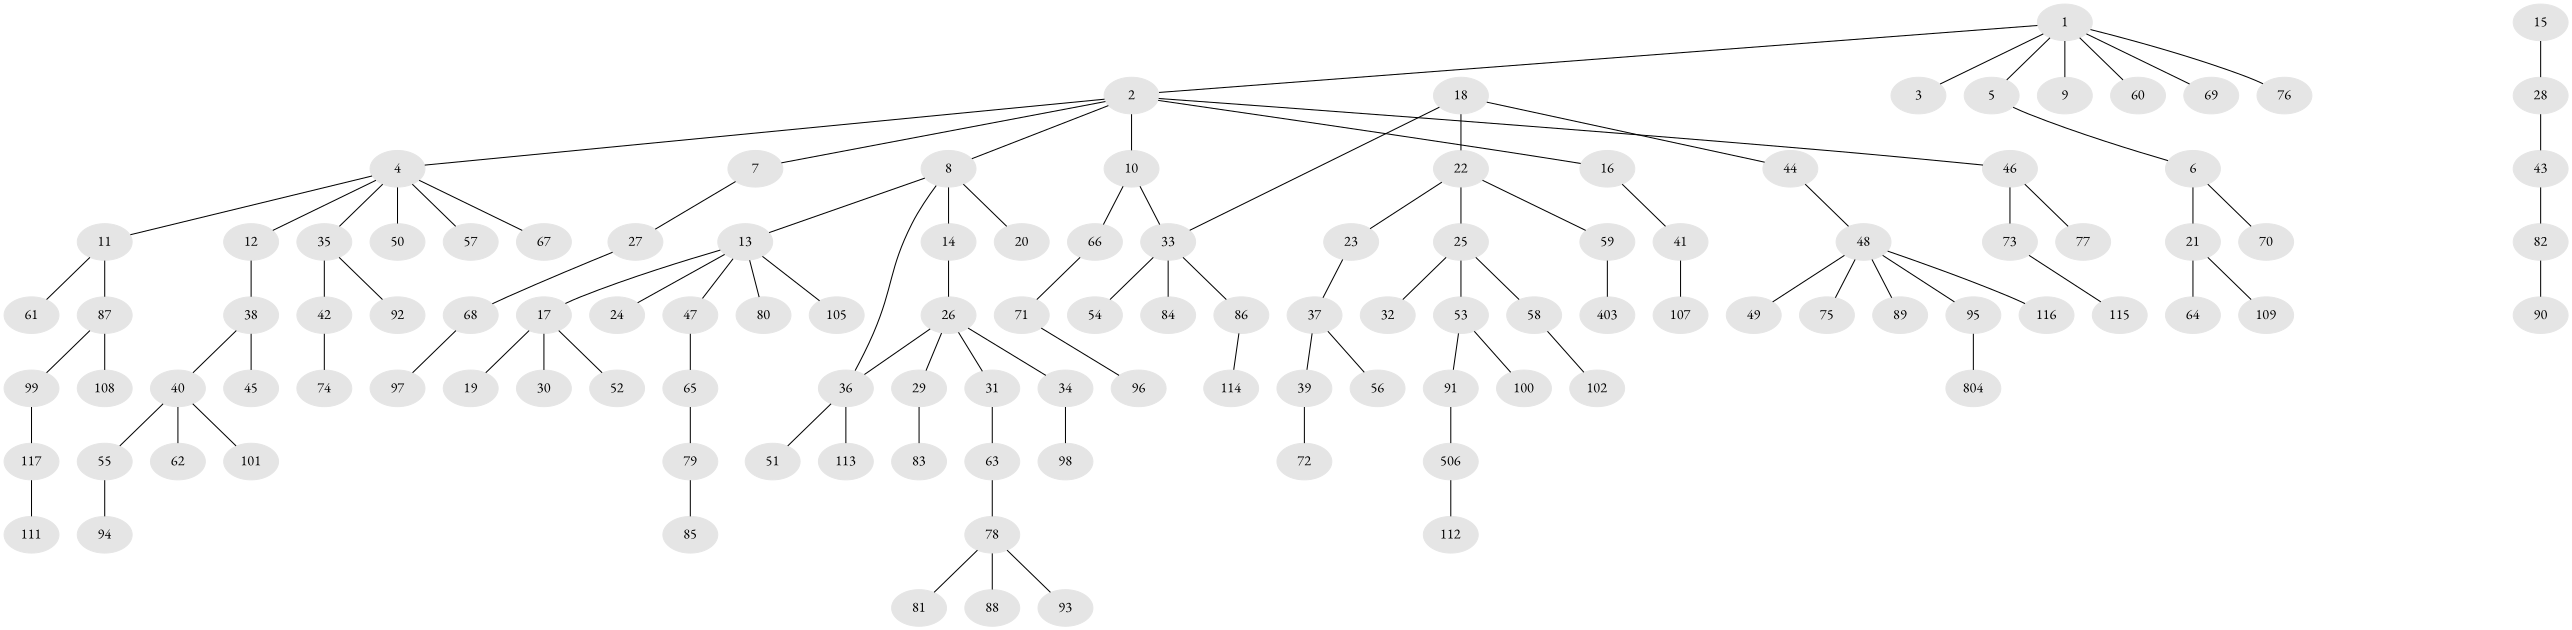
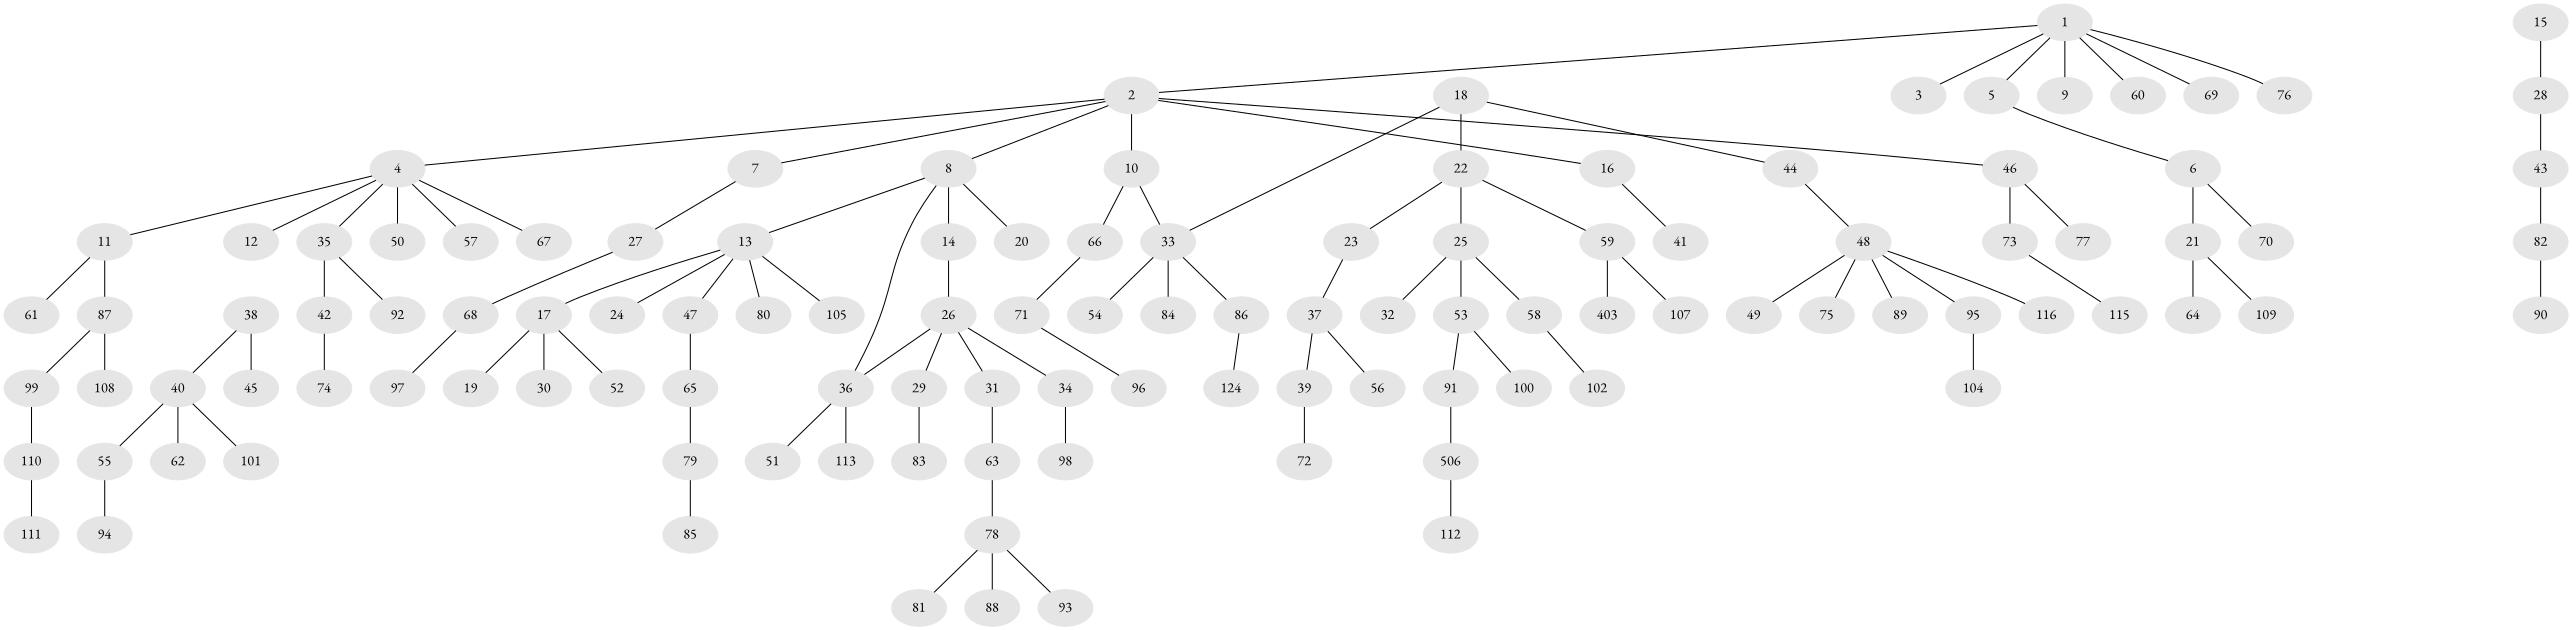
edge "12" -- "38": removed
edge "41" -- "107": now "59" -- "107"
node "114": label "114" -> "124"
node "804": label "804" -> "104"
node "117": label "117" -> "110"
